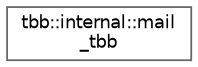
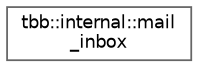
node "tbb::internal::mail _tbb": label "tbb::internal::mail _tbb" -> "tbb::internal::mail _inbox"
